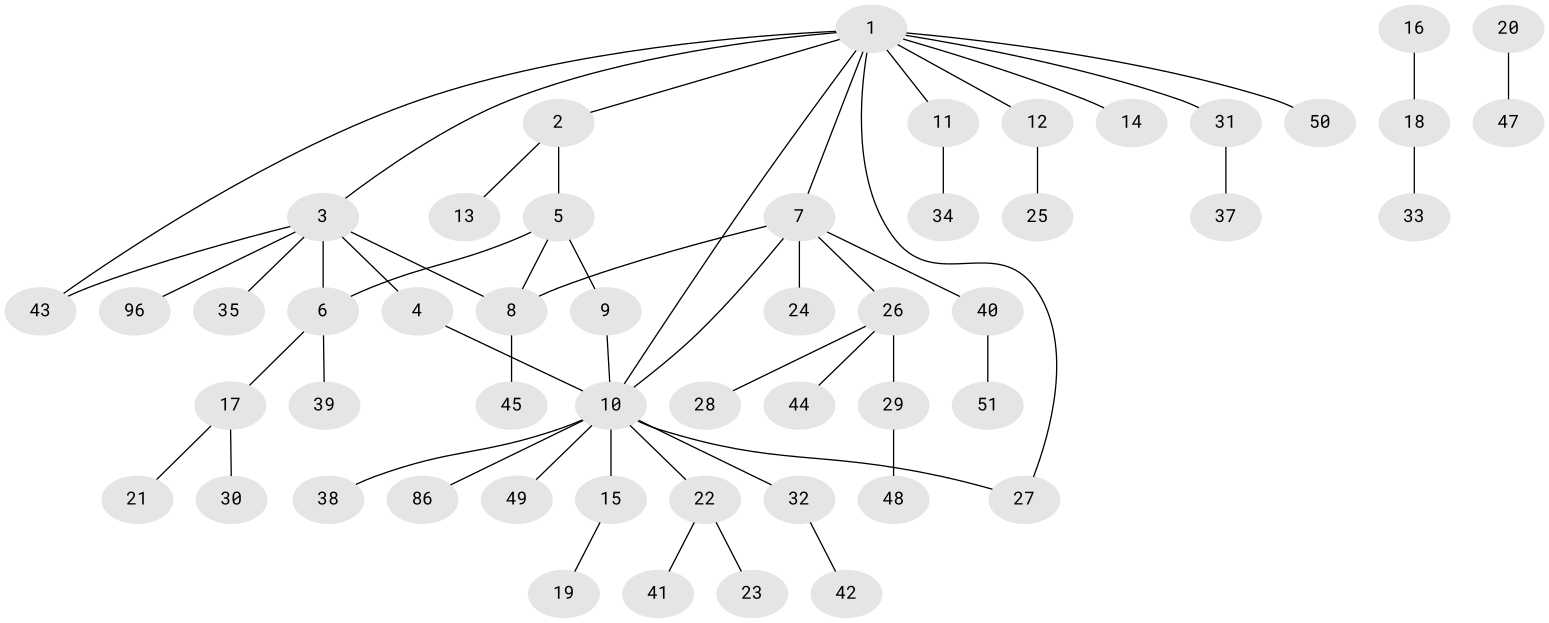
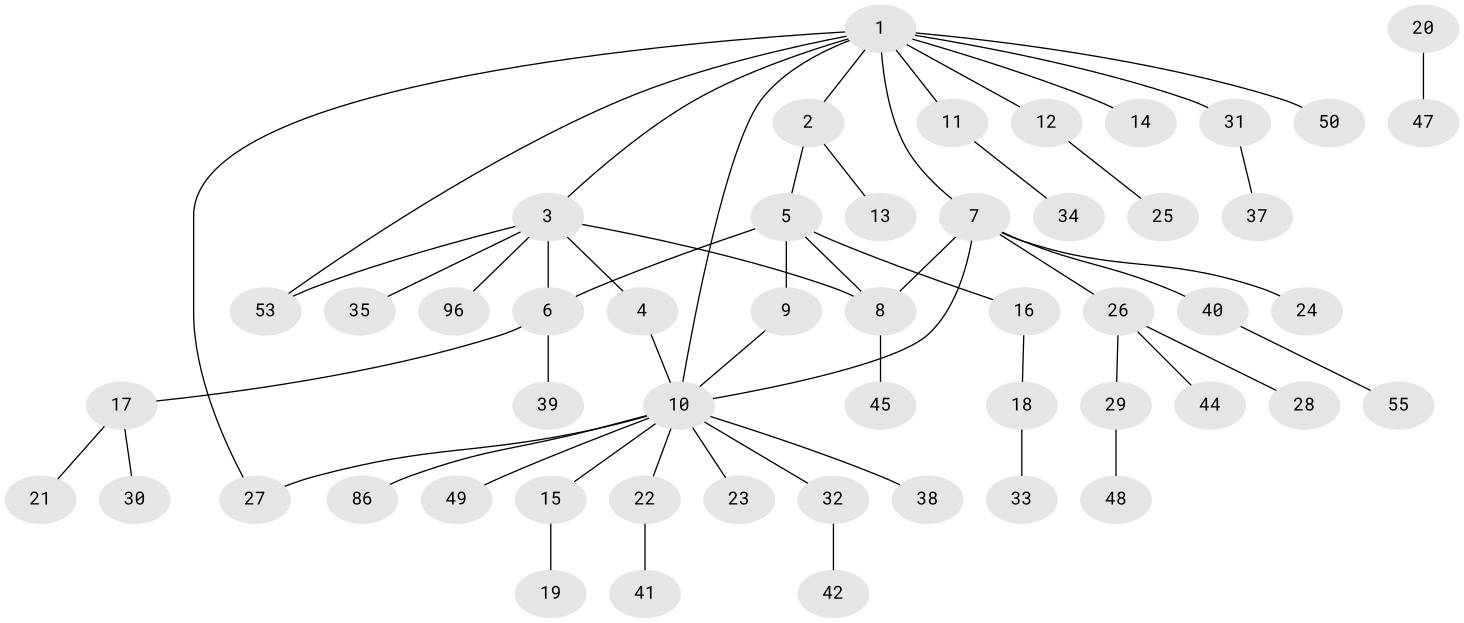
edge "5" -- "16": added
node "43": label "43" -> "53"
node "51": label "51" -> "55"
edge "22" -- "23": now "10" -- "23"
